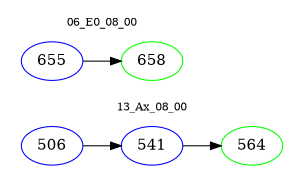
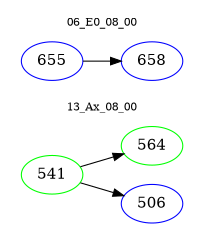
node "658": color green -> blue
edge "506" -> "541": reversed
node "541": color blue -> green
